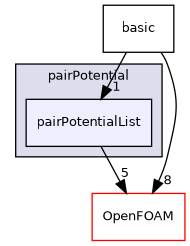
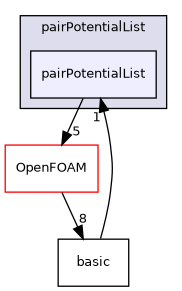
cluster "pairPotential": label "pairPotential" -> "pairPotentialList"
edge "basic" -> "OpenFOAM": reversed
